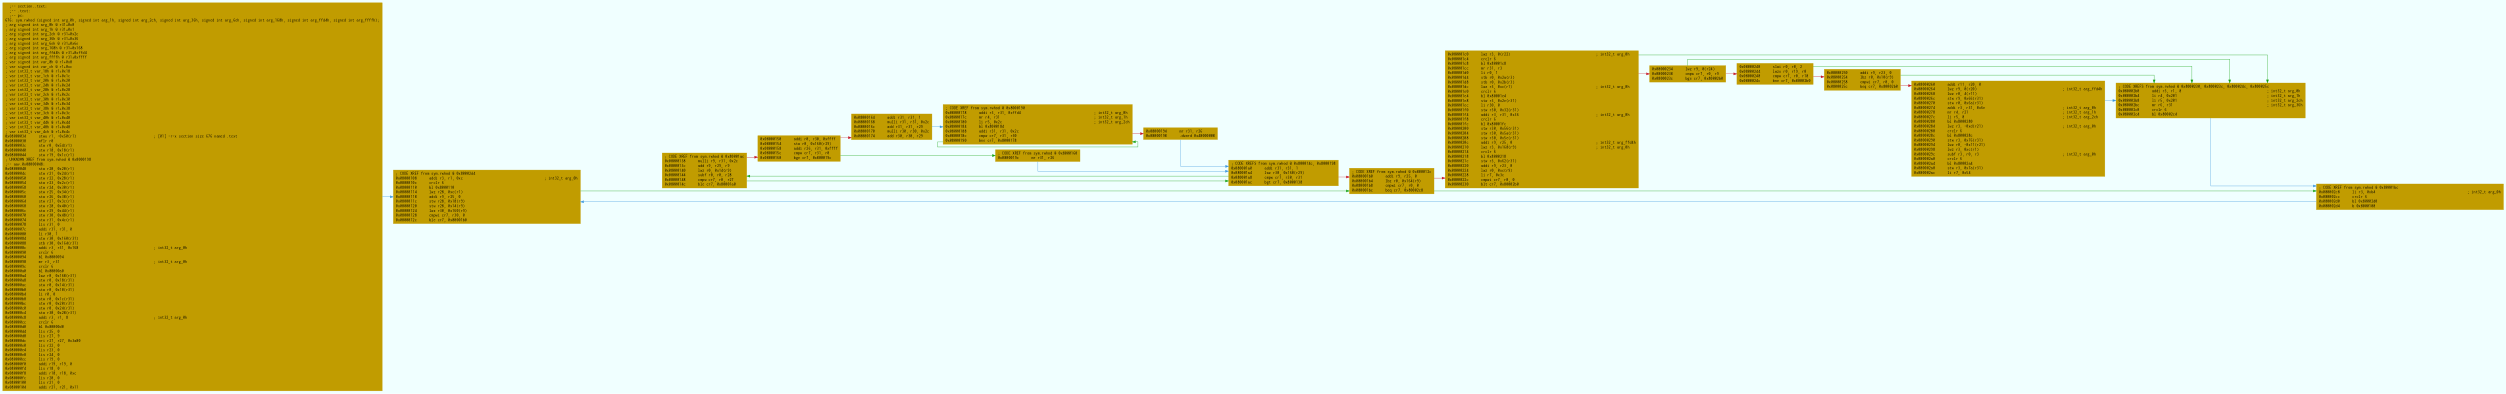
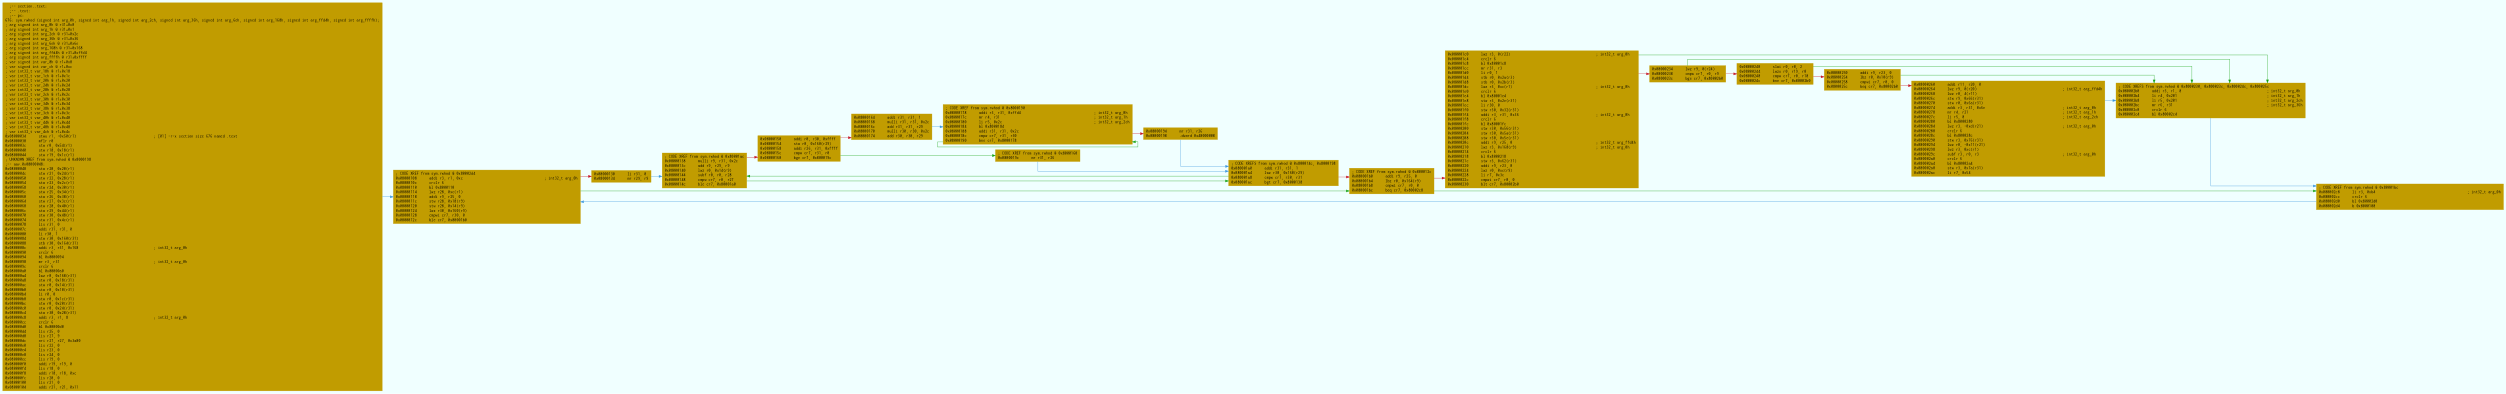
node "0x08000130      li r31, 0 0x08000134      mr r29, r9": added
